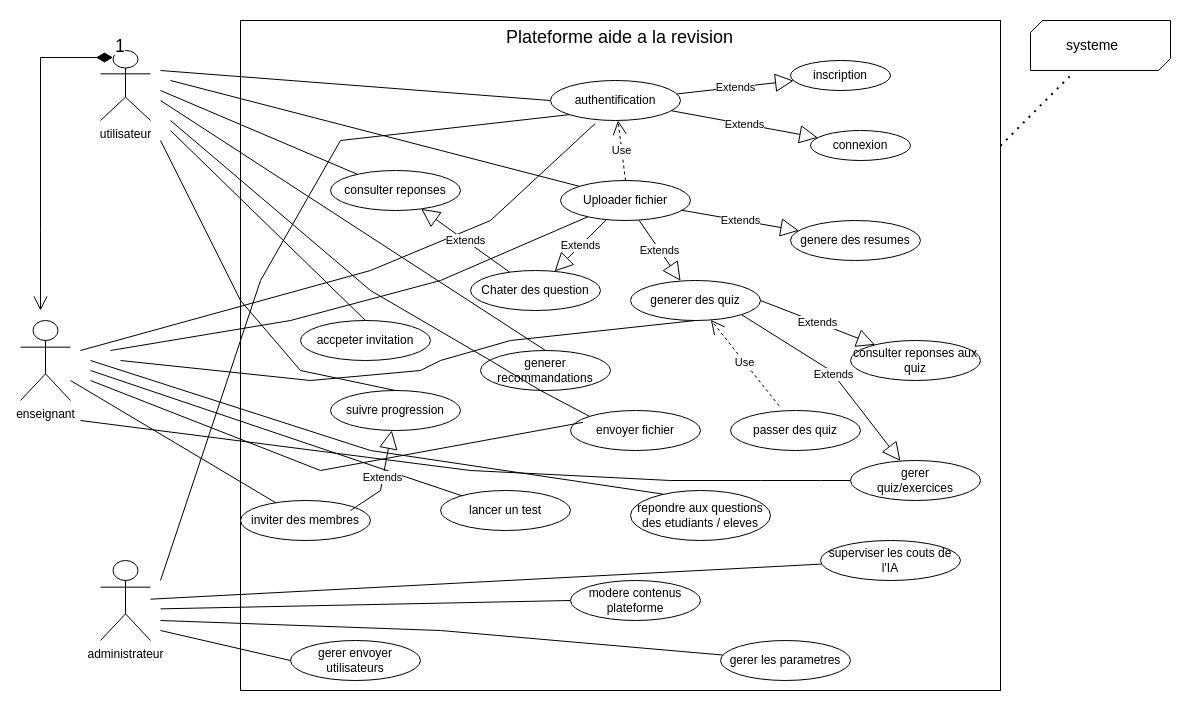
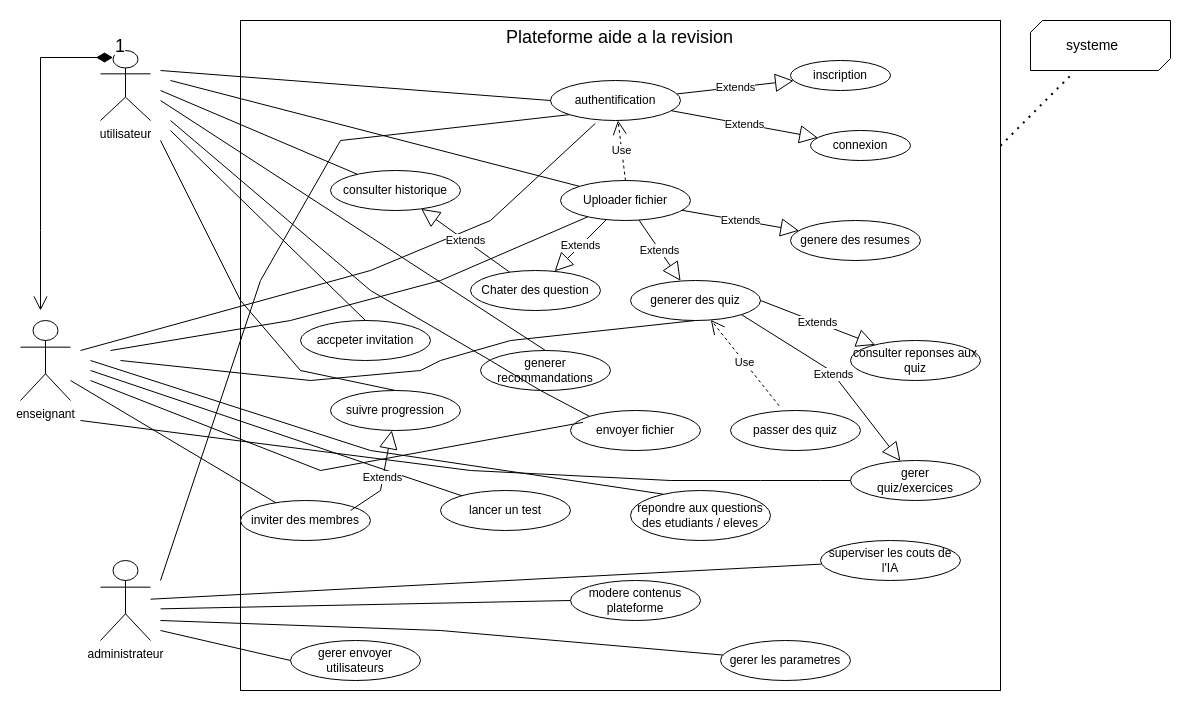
node "consulter reponses": label "consulter reponses" -> "consulter historique"
